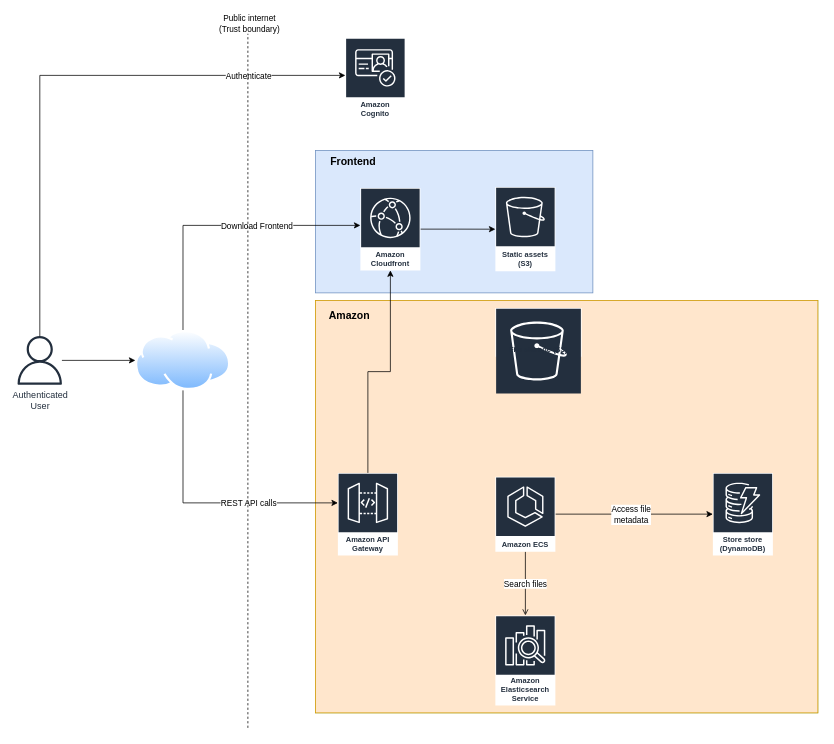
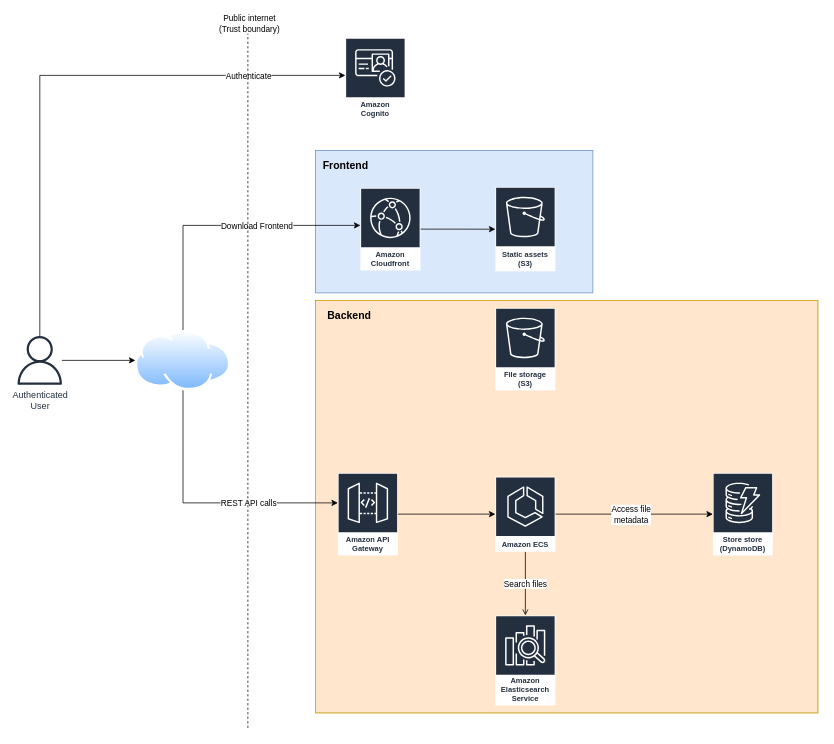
node "Frontend": moved (353, 162) -> (345, 165)
node "Amazon": label "Amazon" -> "Backend"
node "File storage (S3)": size 86x49 -> 60x83
edge "Amazon API Gateway" -> "Amazon Cloudfront": now "Amazon API Gateway" -> "Amazon ECS"
